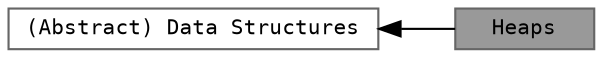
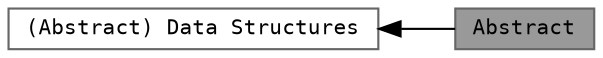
node "Heaps": label "Heaps" -> "Abstract"
